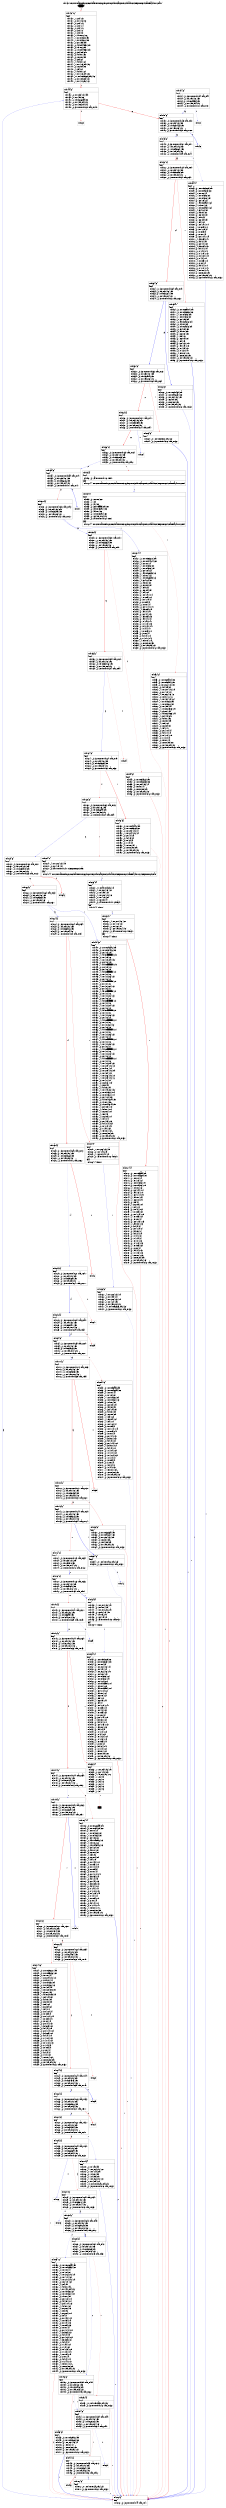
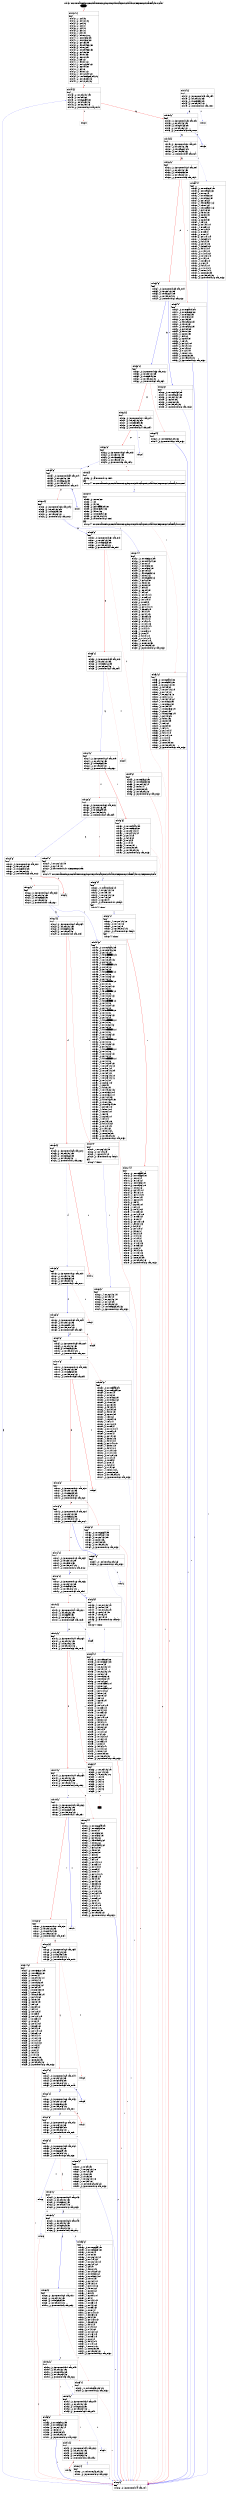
edge "0x401ea8 [167]" -> "0x402782 [5]": now "0x40276b" -> "0x402782 [5]"
